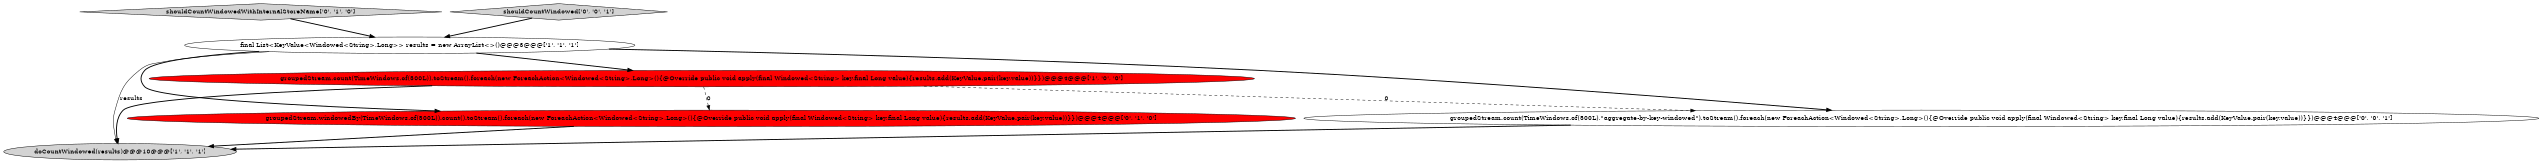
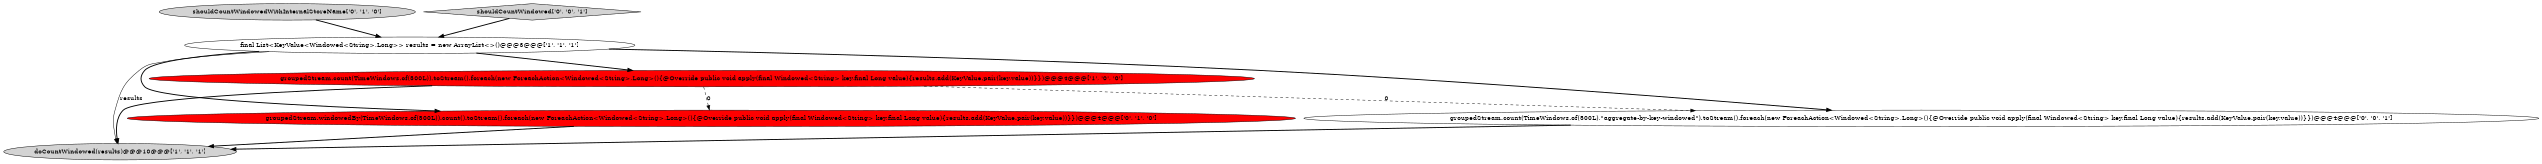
node "shouldCountWindowedWithInternalStoreName['0', '1', '0']": shape diamond -> ellipse
